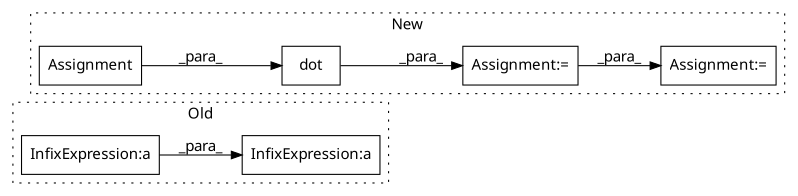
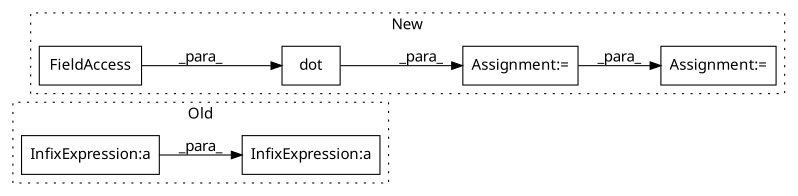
node "Assignment": label "Assignment" -> "FieldAccess"
